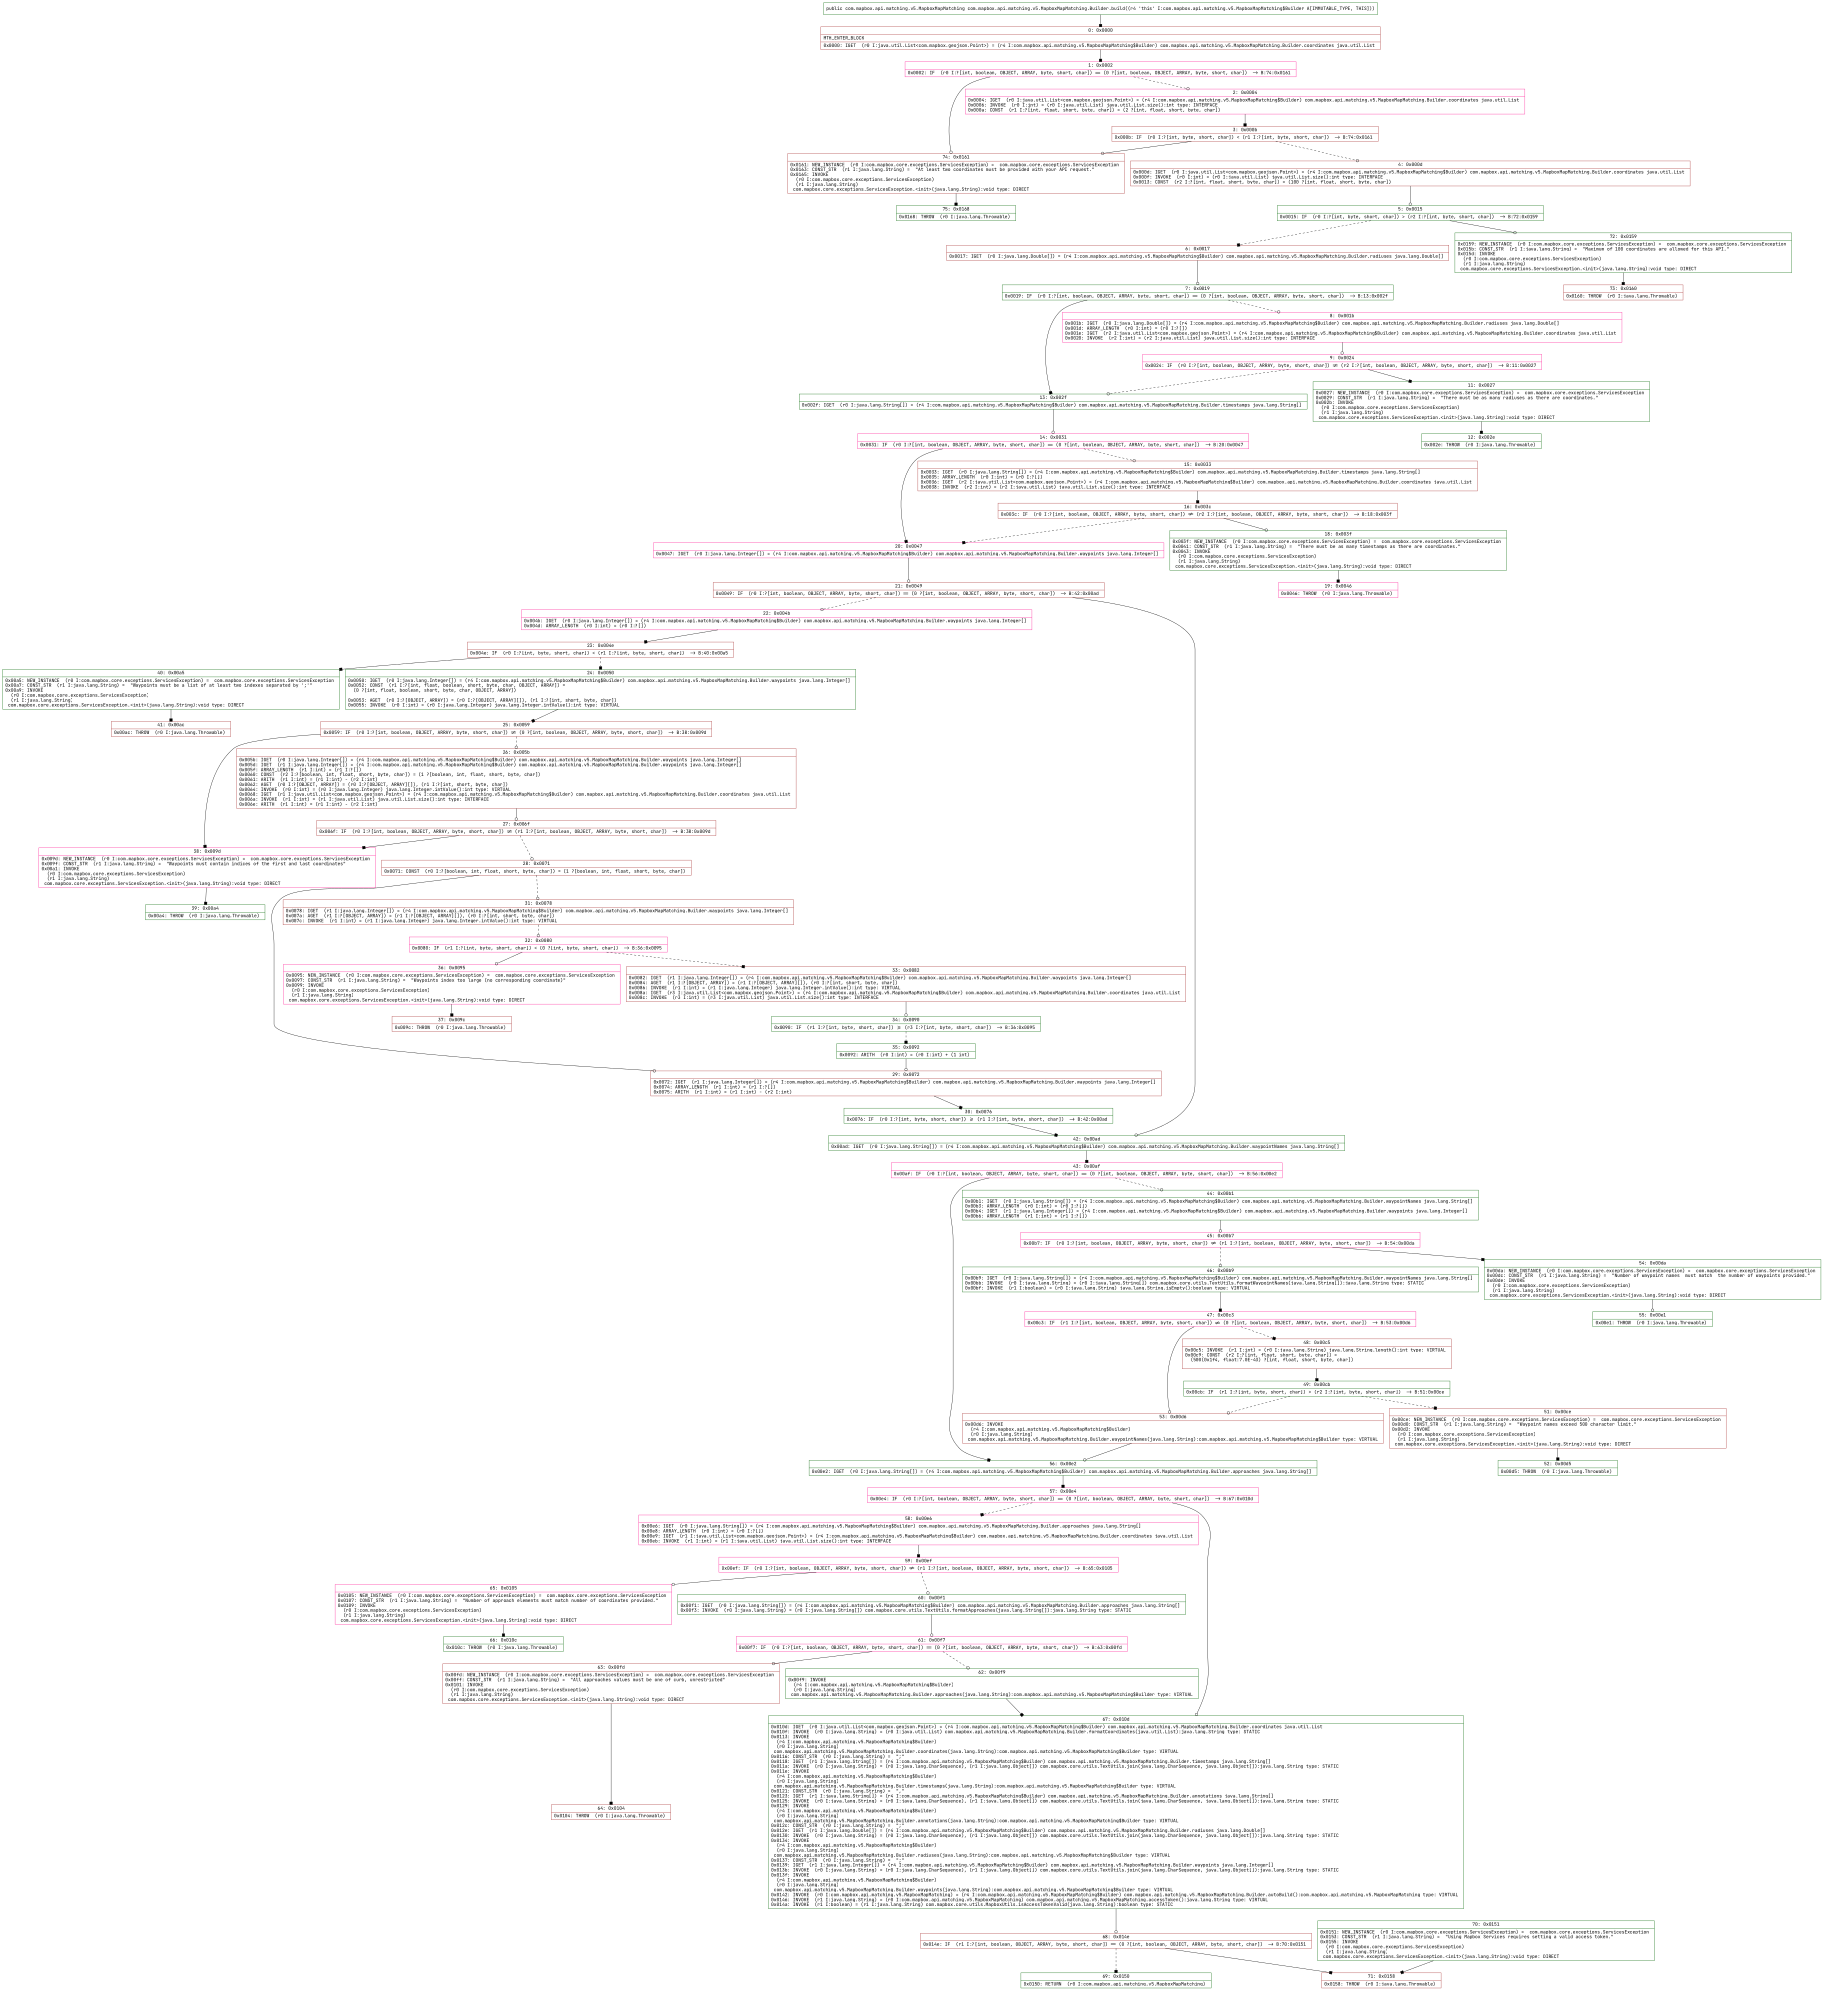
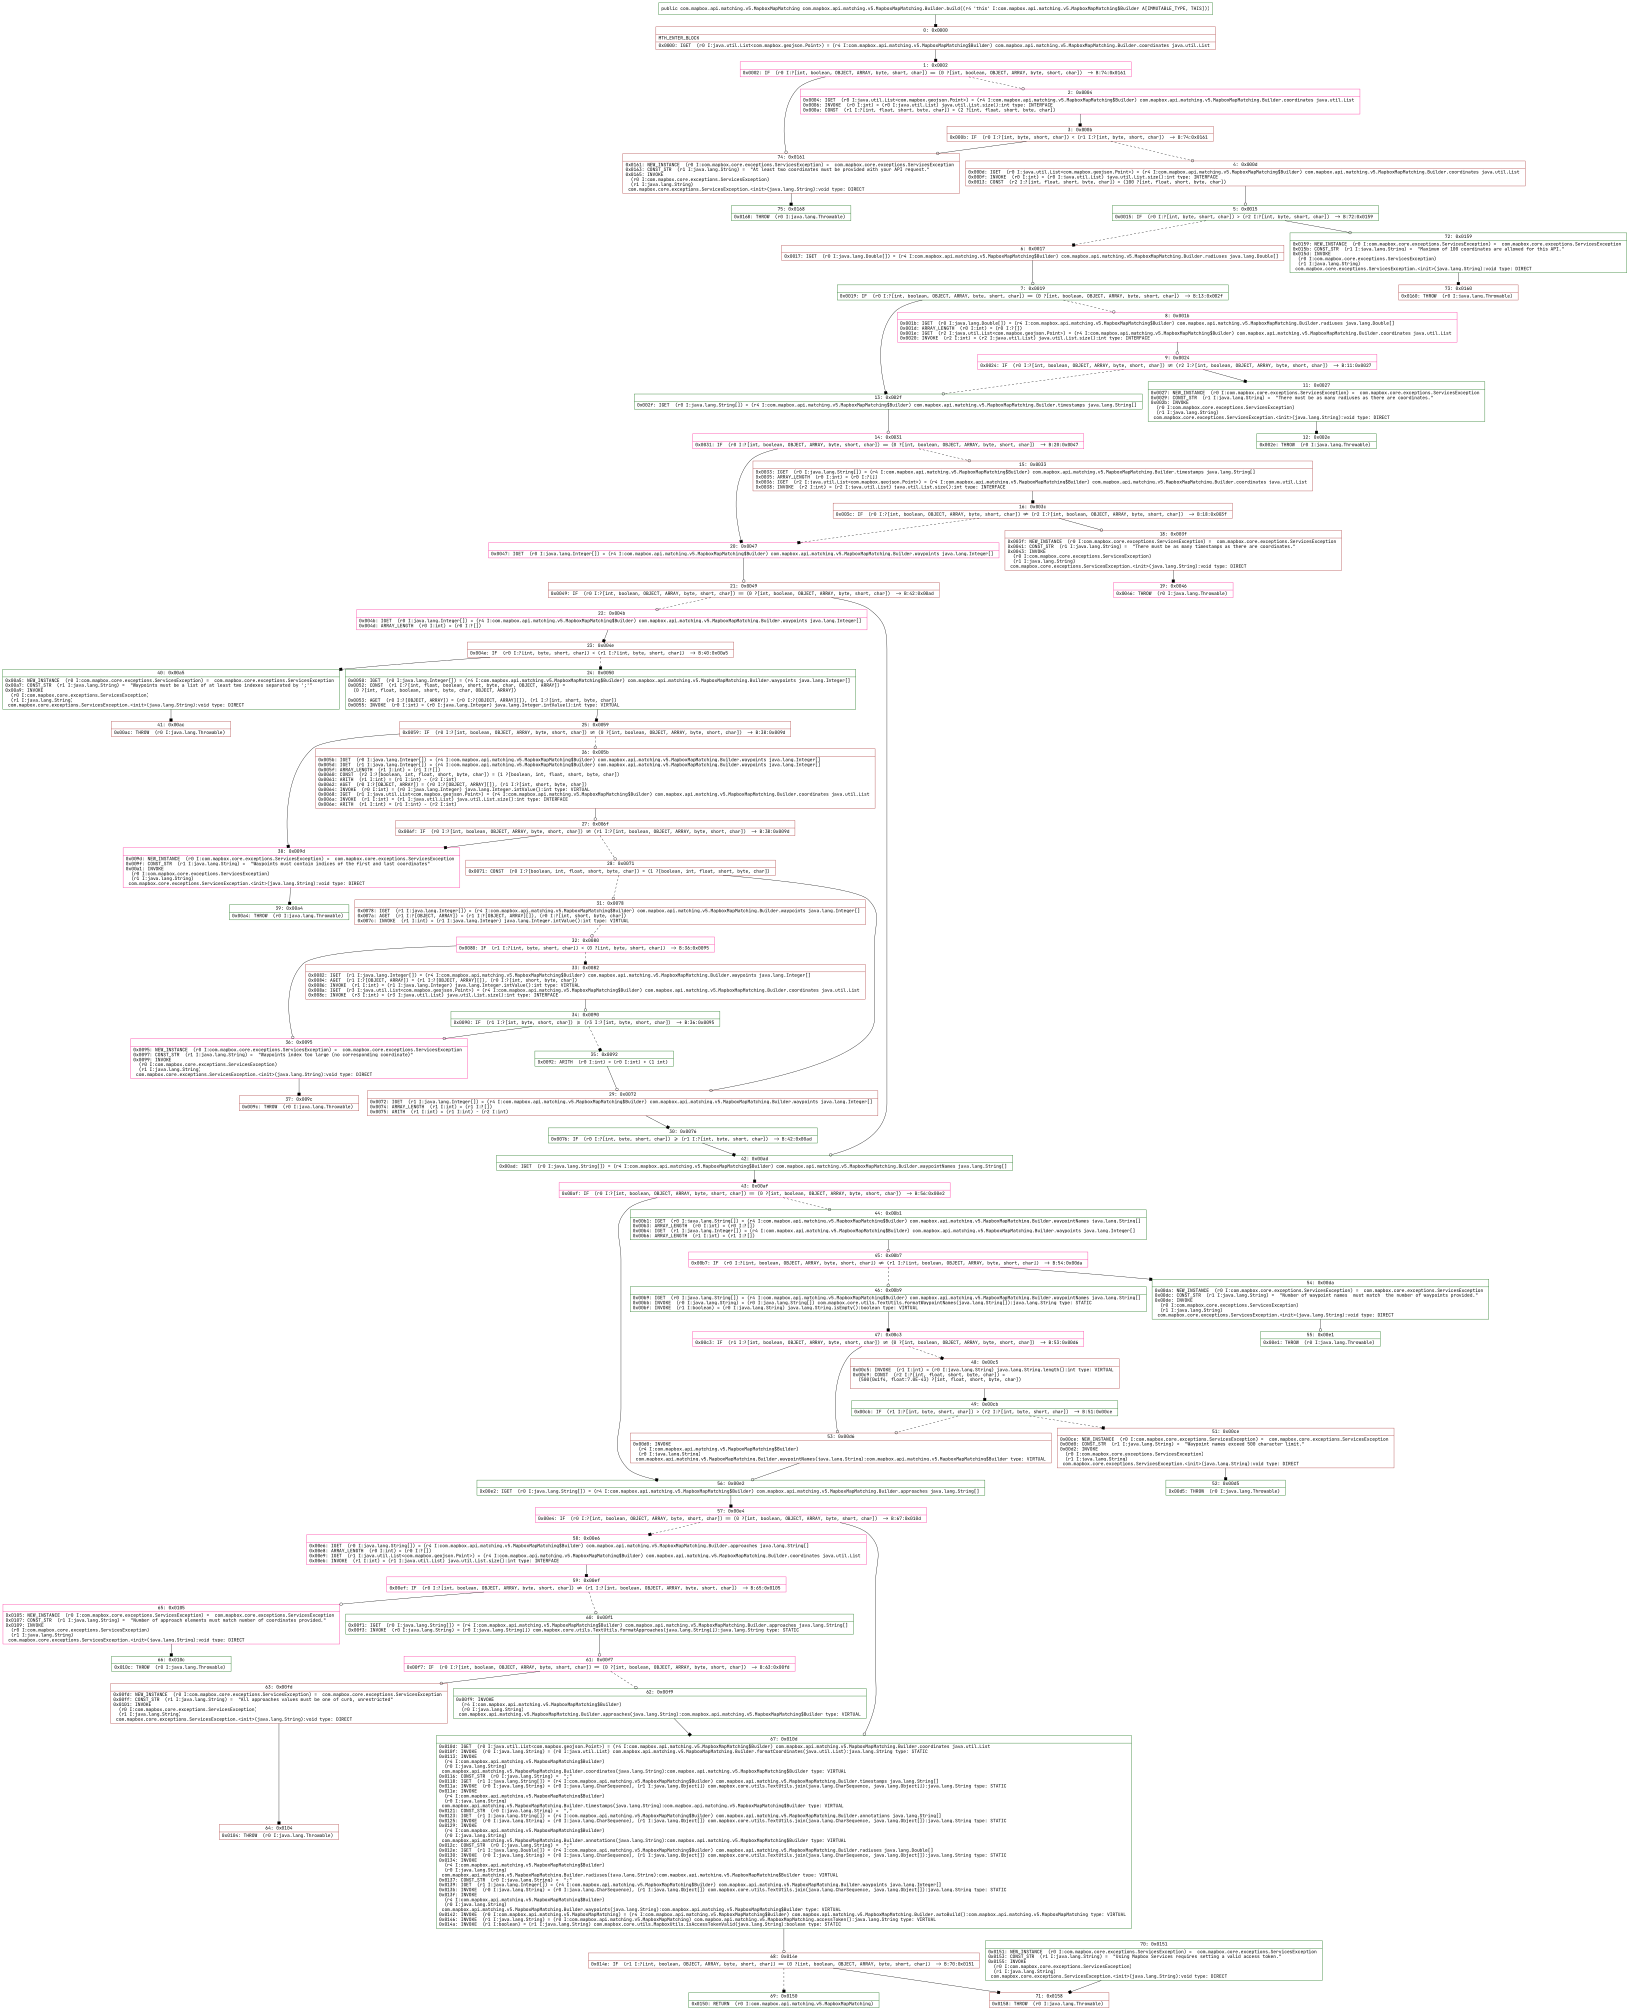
node "18: 0x003f": color darkgreen -> brown
edge "34: 0x0090" -> "36: 0x0095": added
node "53: 0x00d6": text "0x00d6: INVOKE" -> "0x00d0: INVOKE"
